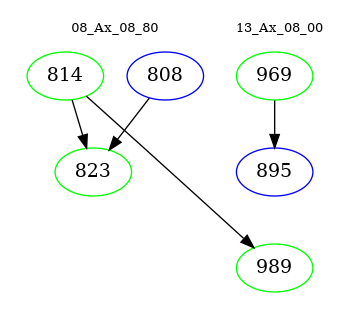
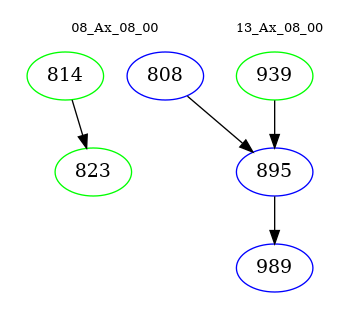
cluster "08_Ax_08_80": label "08_Ax_08_80" -> "08_Ax_08_00"
node "969": label "969" -> "939"
edge "808" -> "823": now "808" -> "895"
edge "814" -> "989": now "895" -> "989"
node "989": color green -> blue
